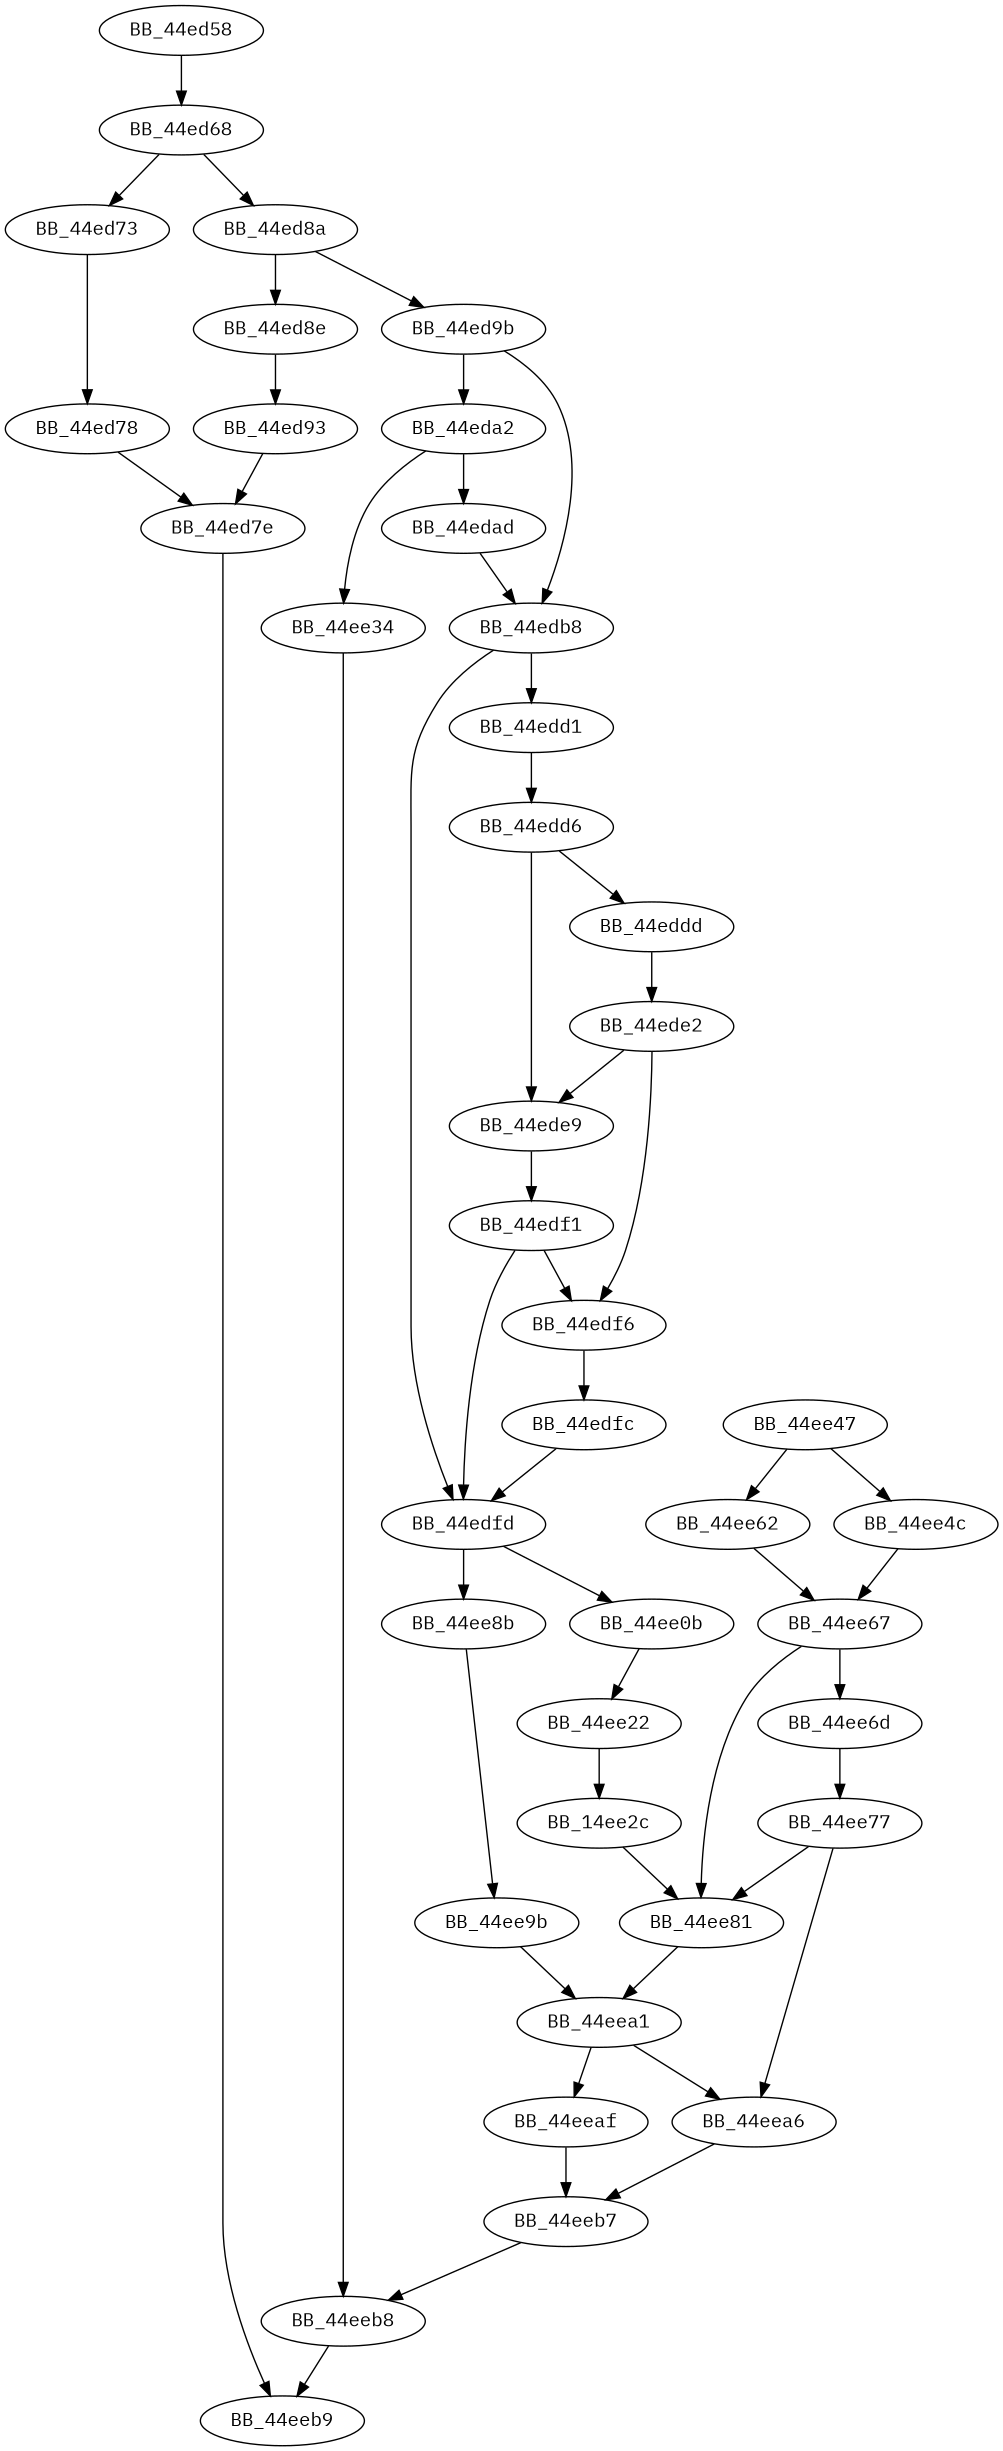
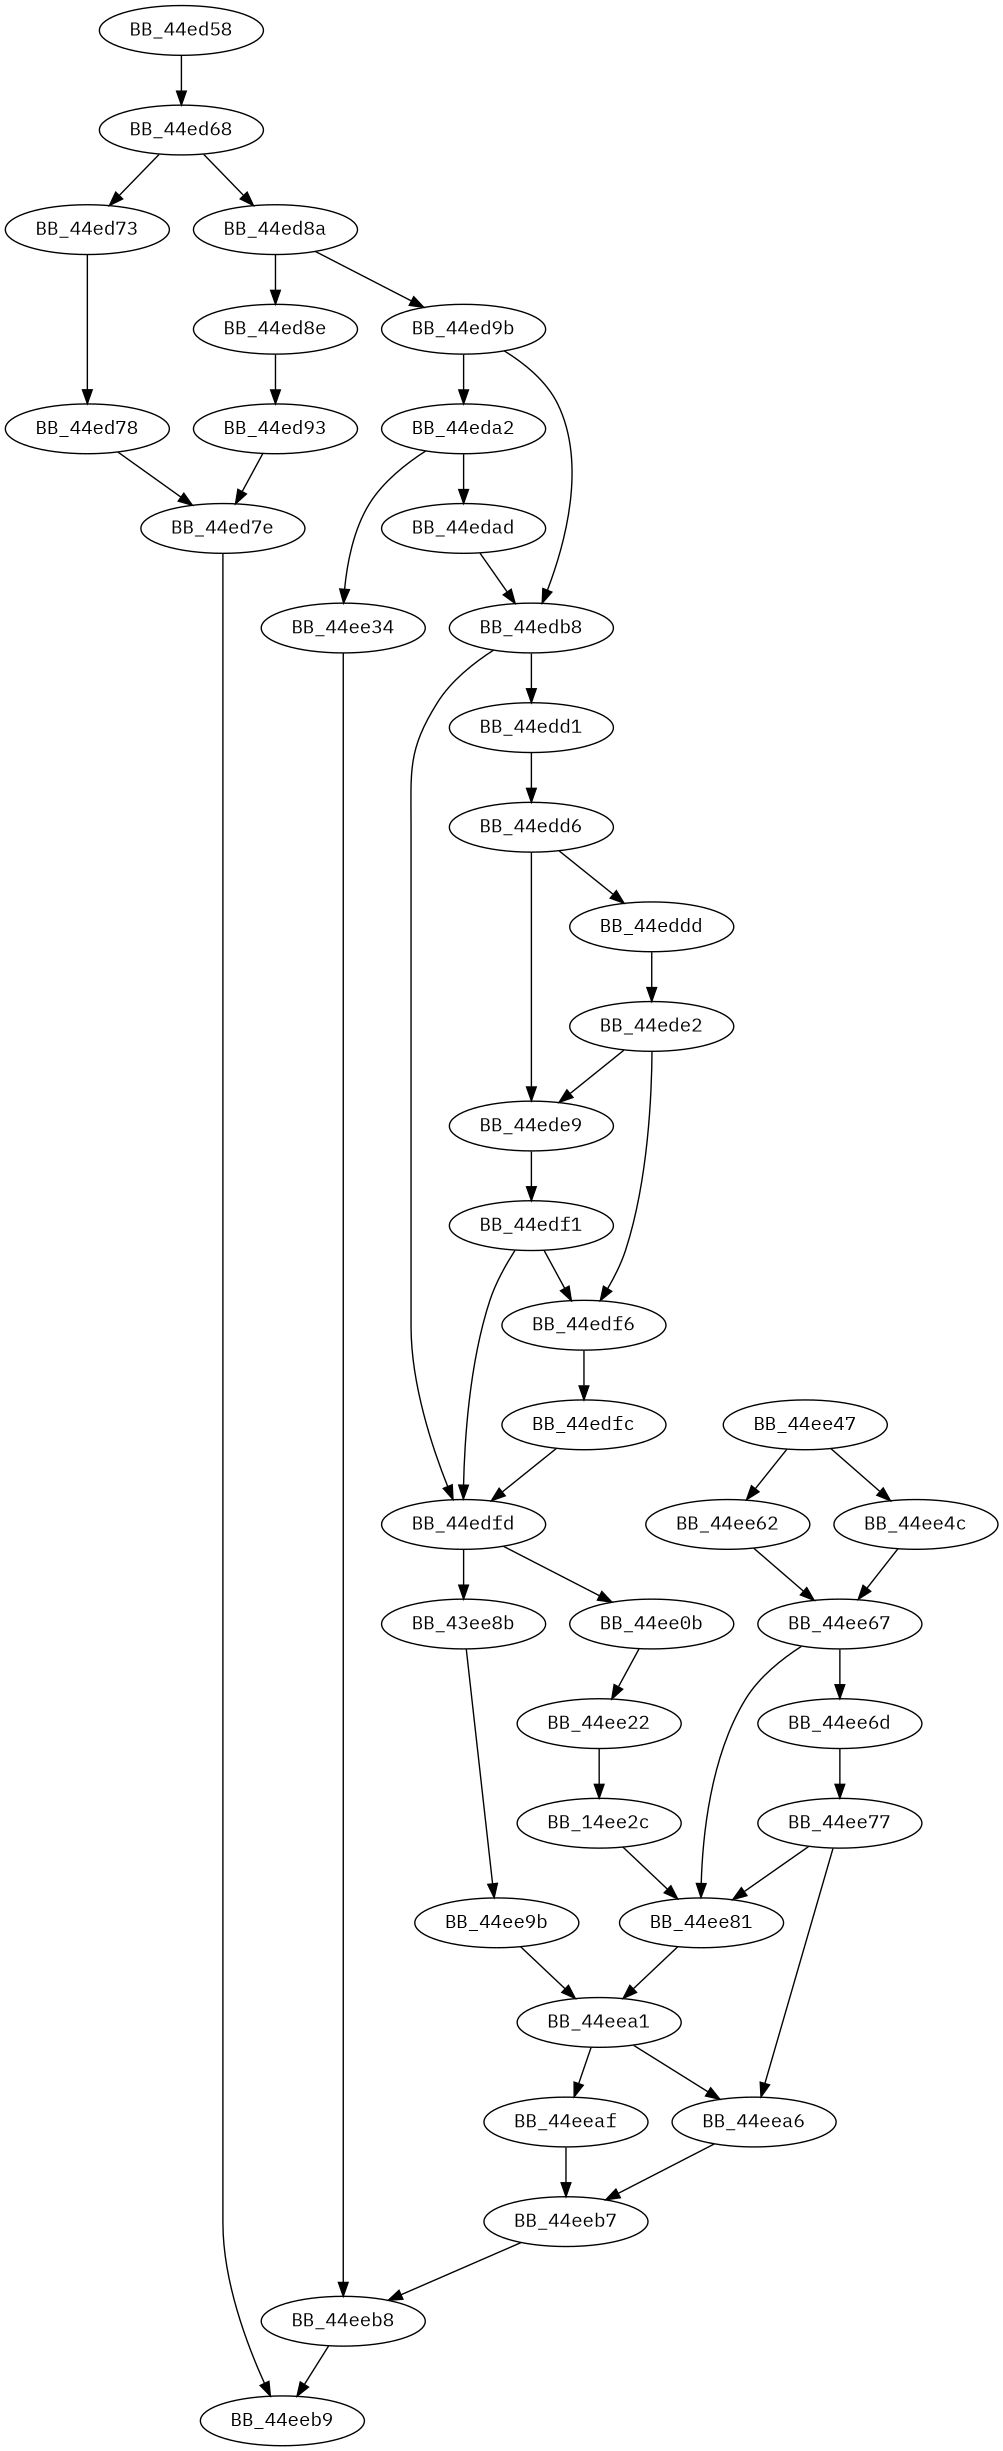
node "BB_44ee8b": label "BB_44ee8b" -> "BB_43ee8b"
